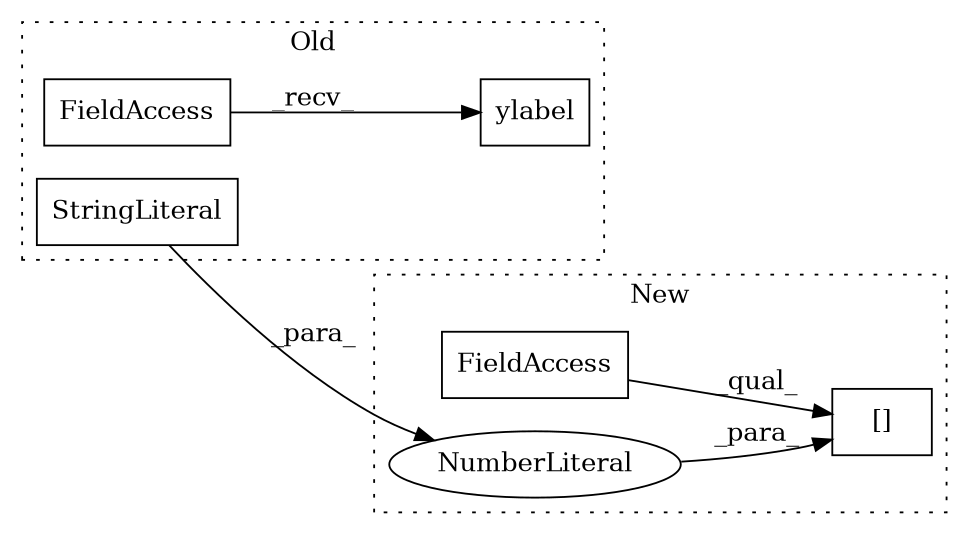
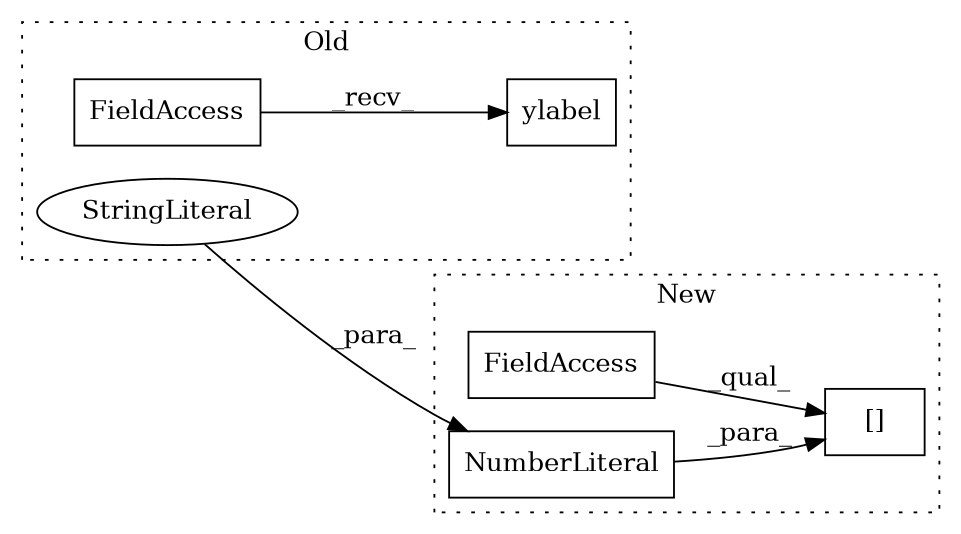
node "StringLiteral": shape box -> ellipse
node "NumberLiteral": shape ellipse -> box
